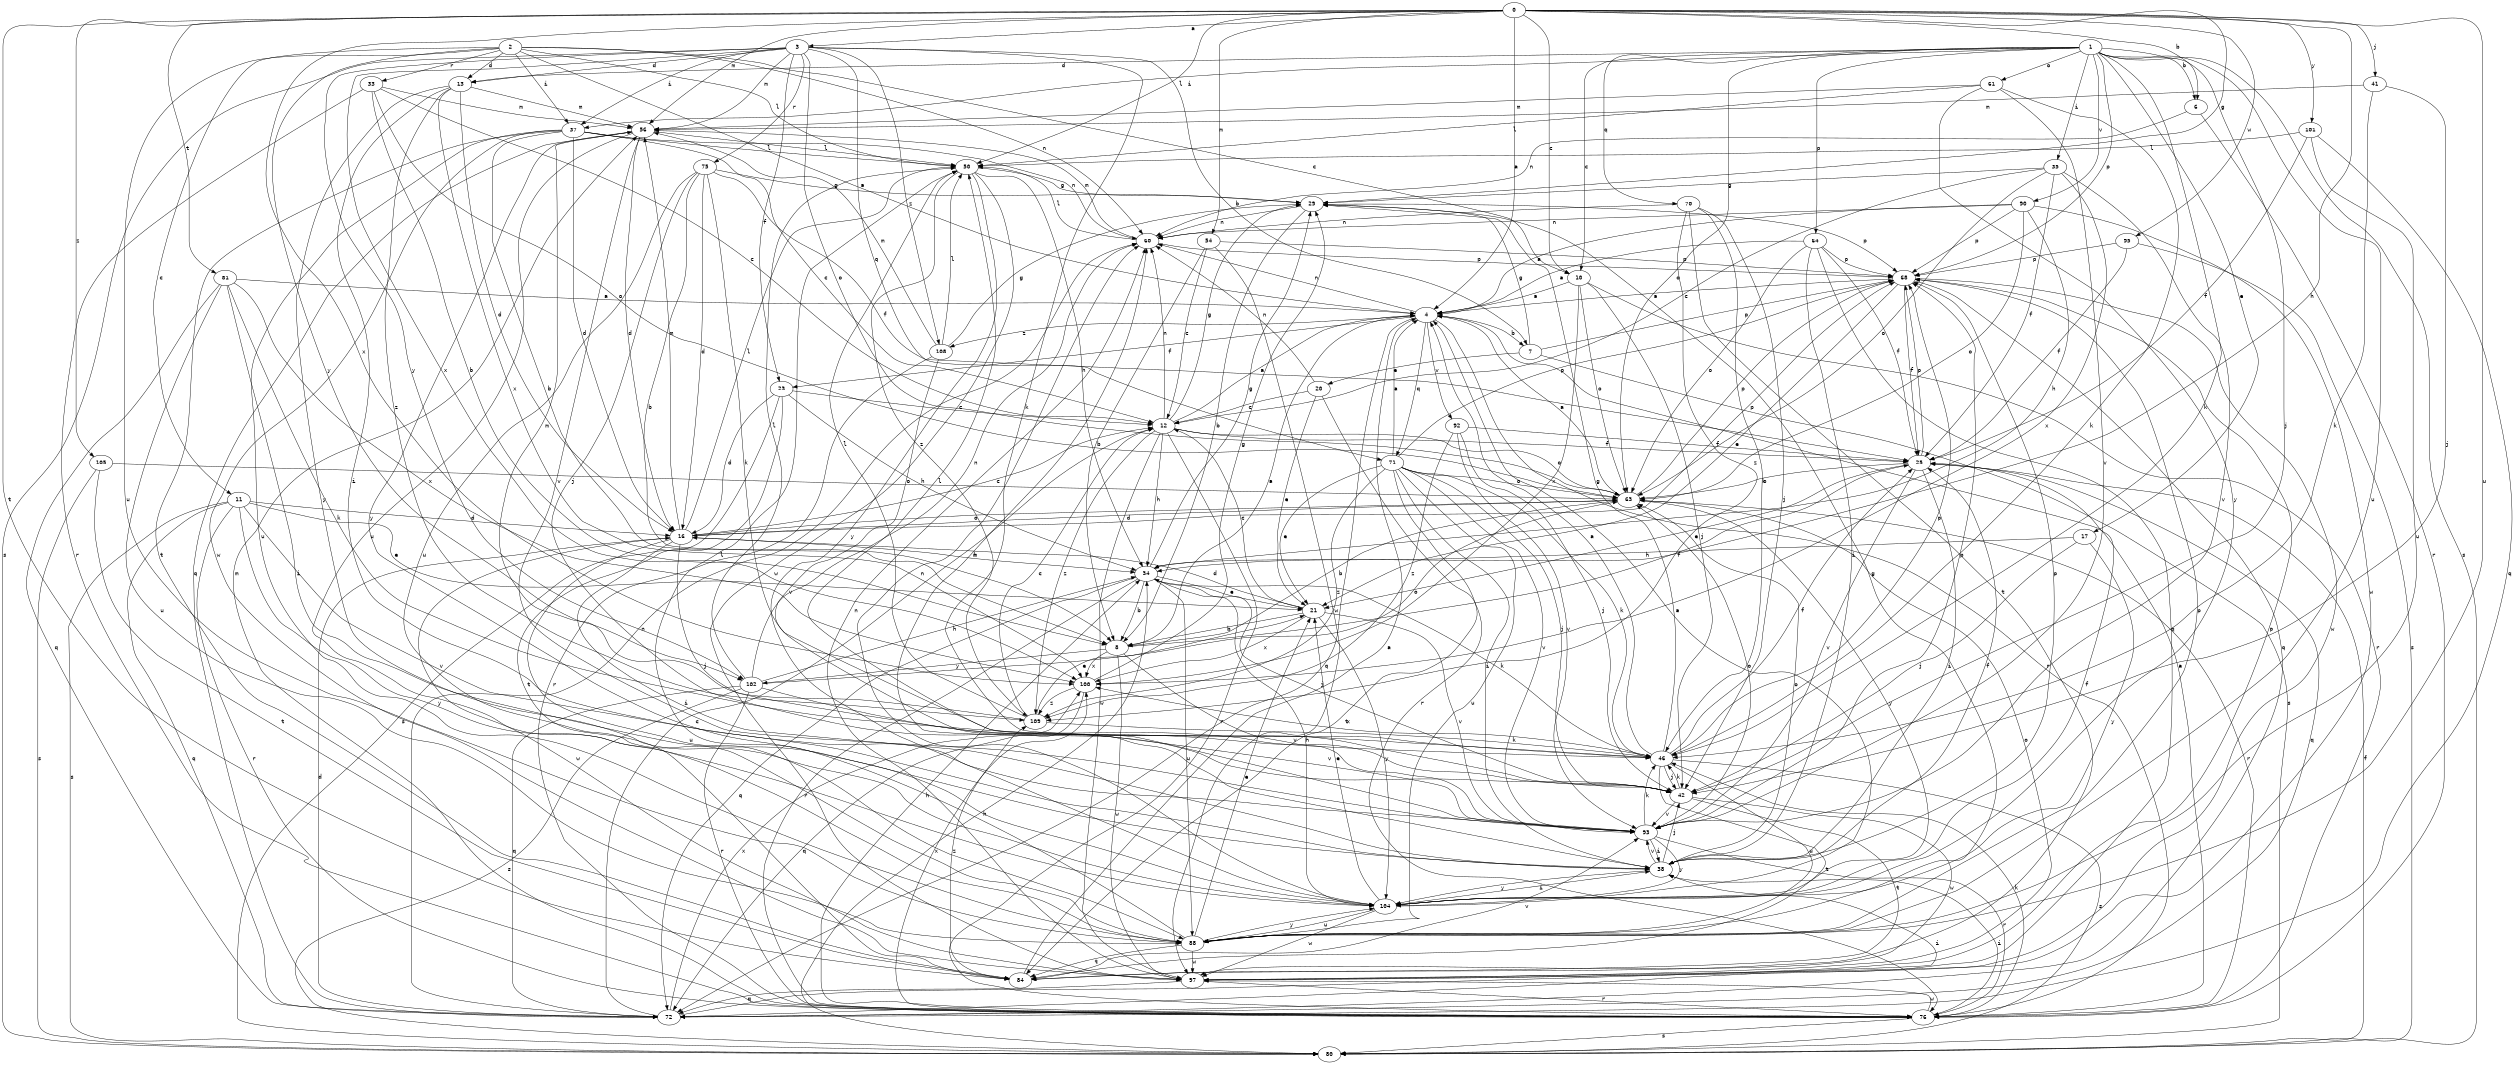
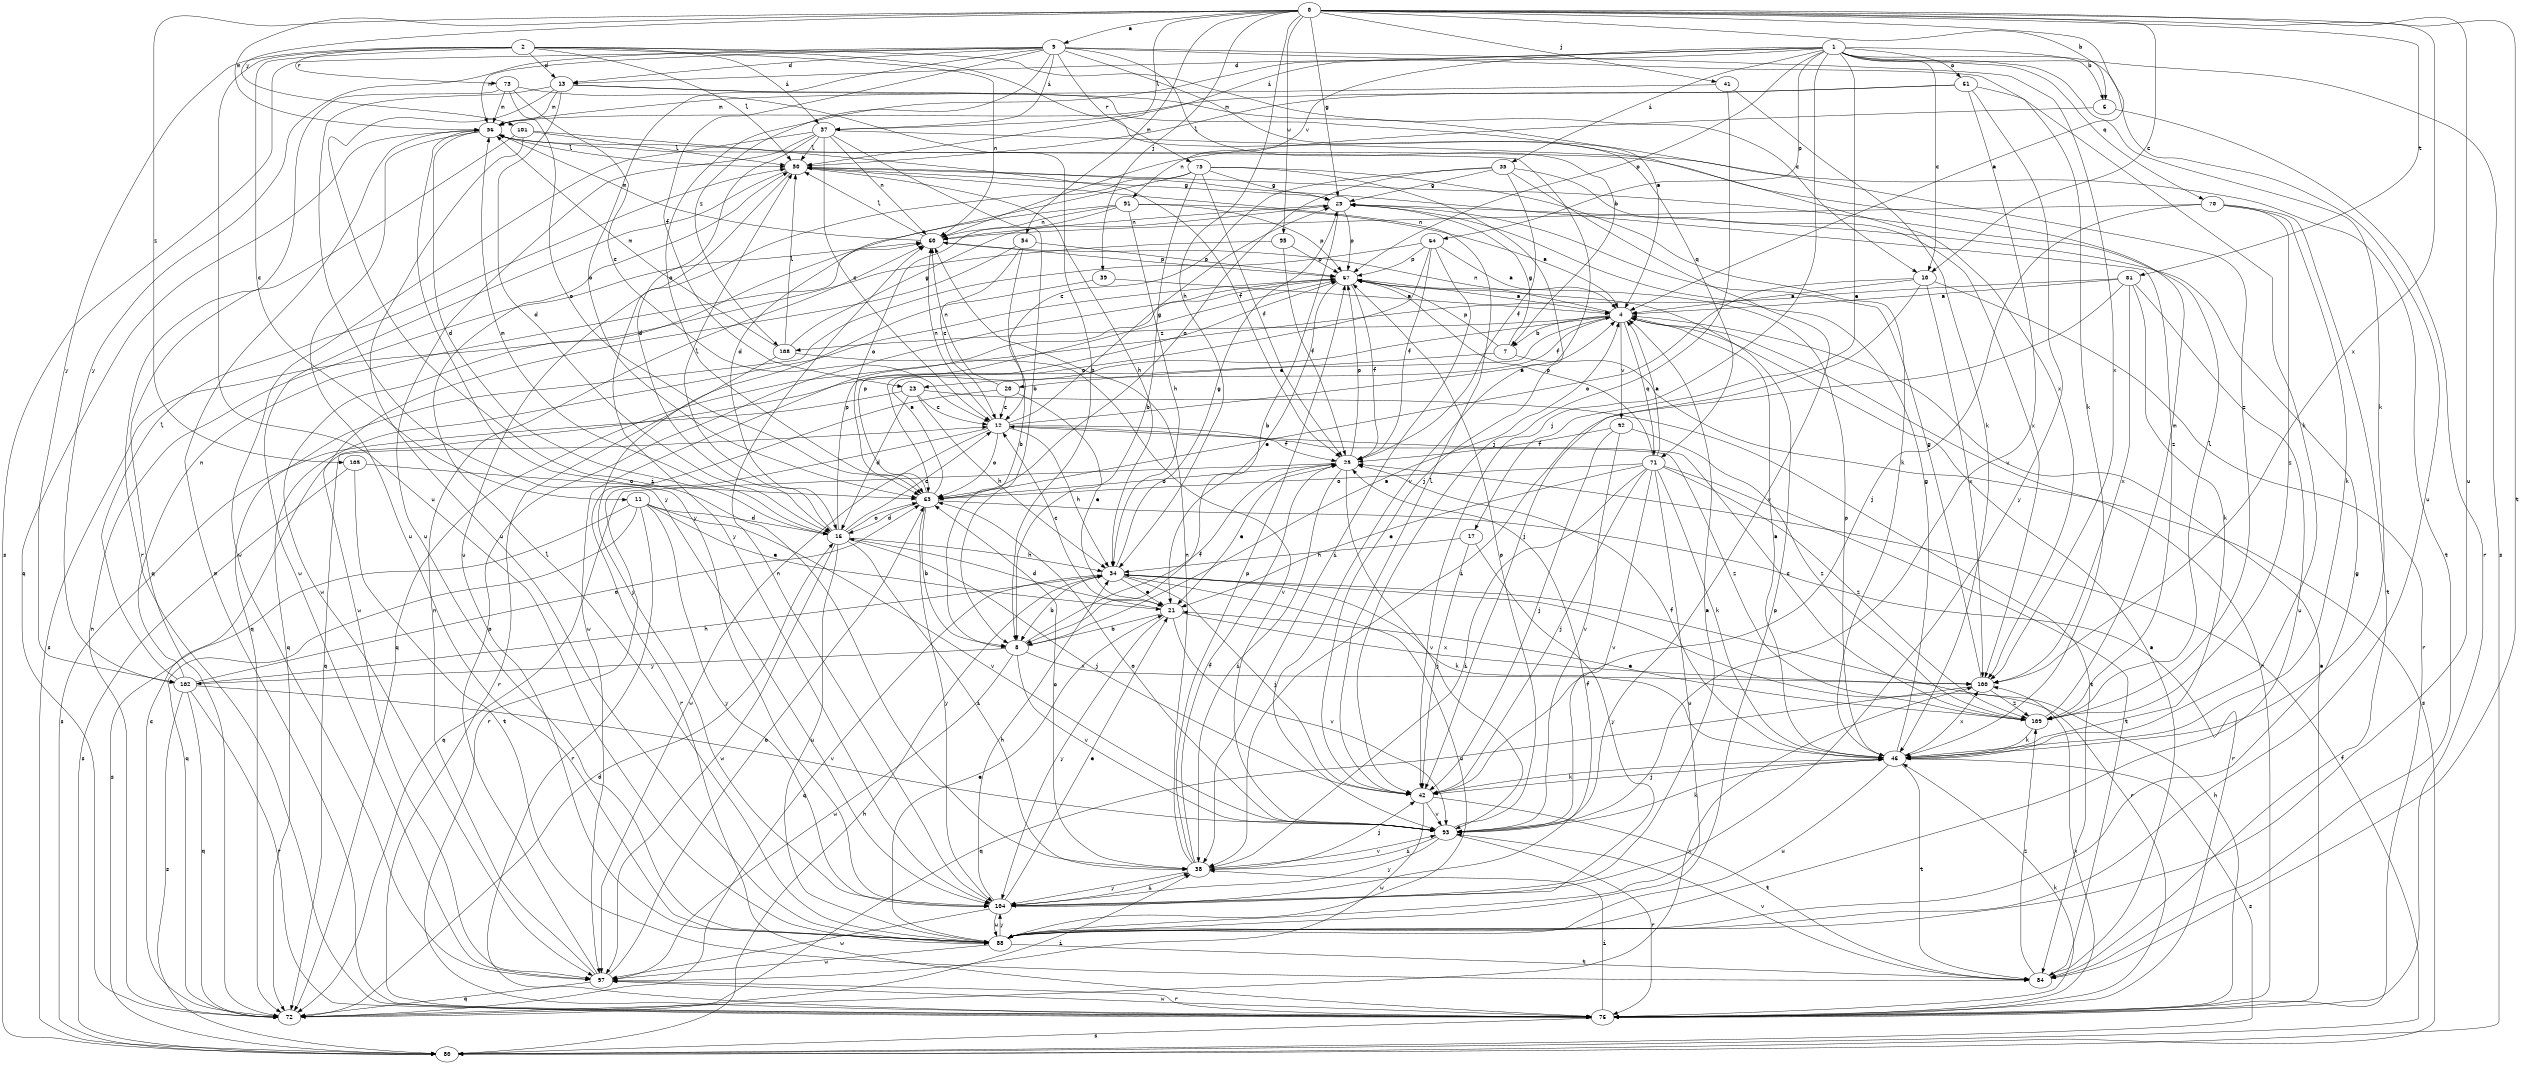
node "3": label "3" -> "9"
node "33": label "33" -> "73"
node "90": label "90" -> "91"
node "39": added
node "68": label "68" -> "67"
